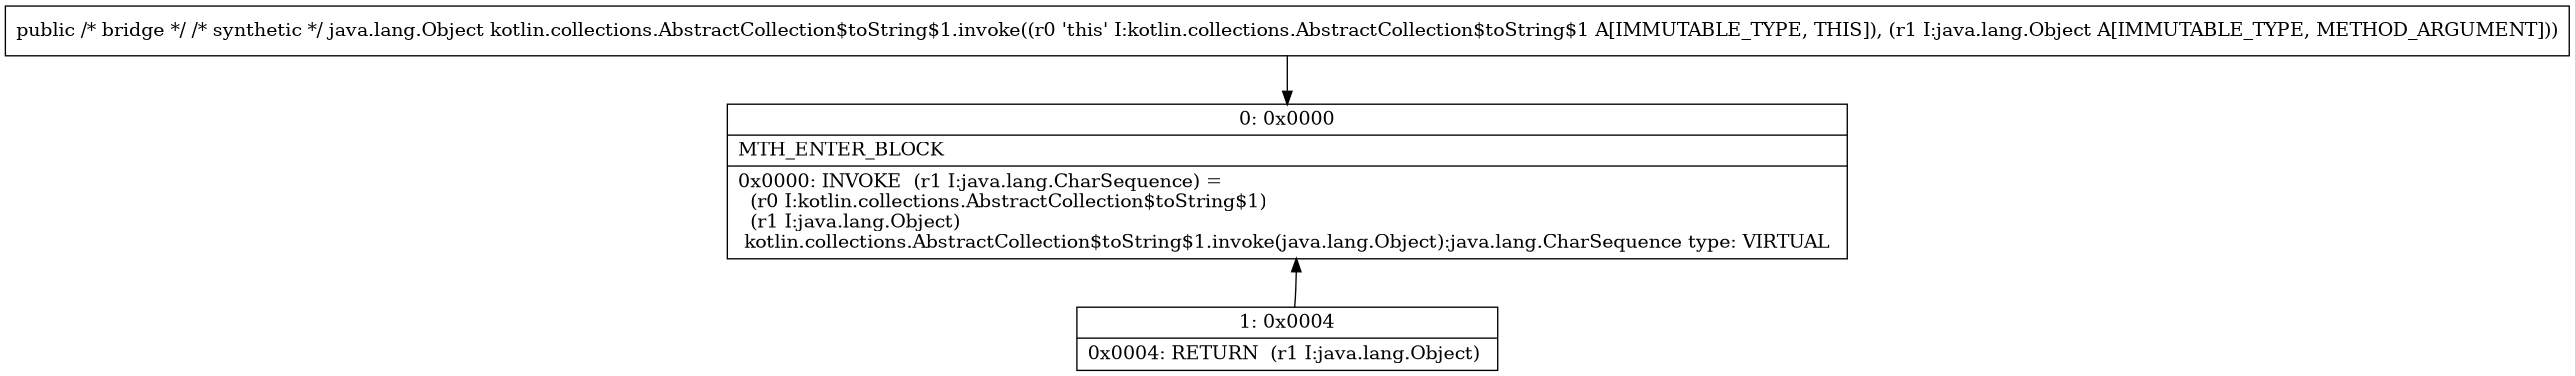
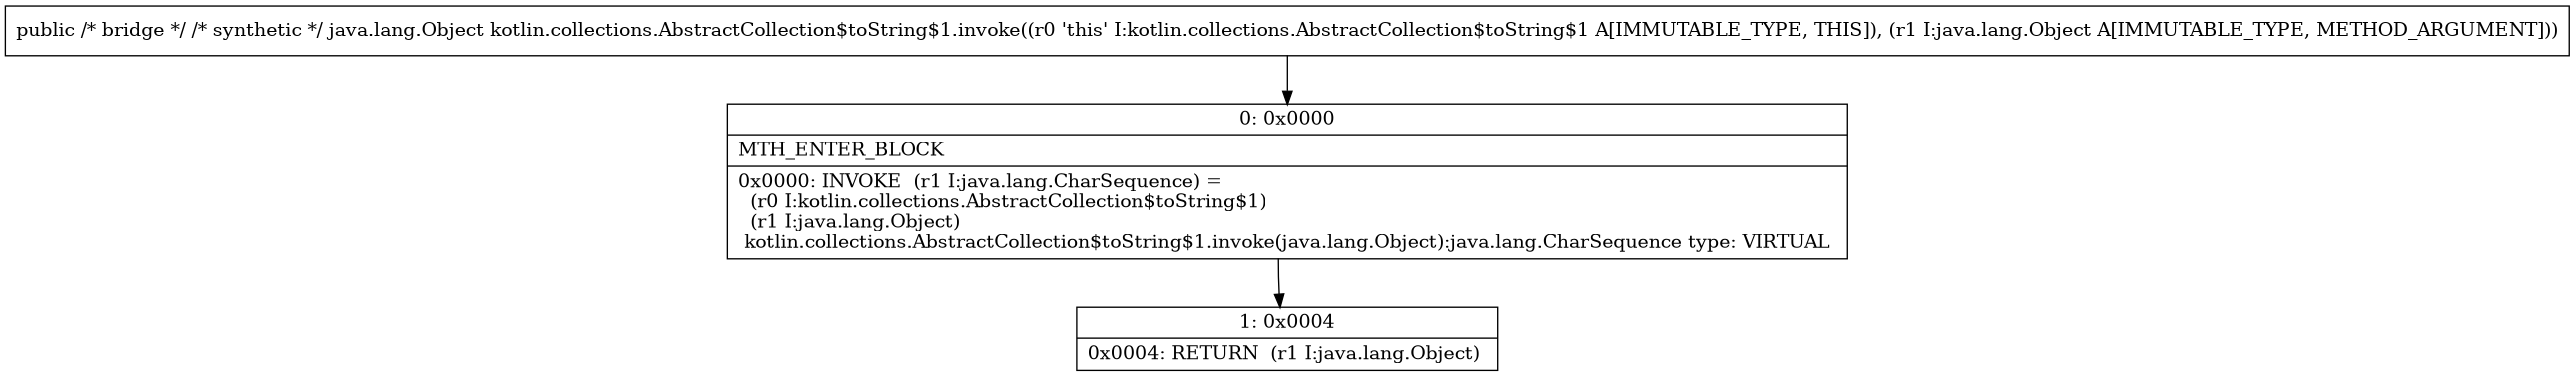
edge "1: 0x0004" -> "0: 0x0000": reversed
